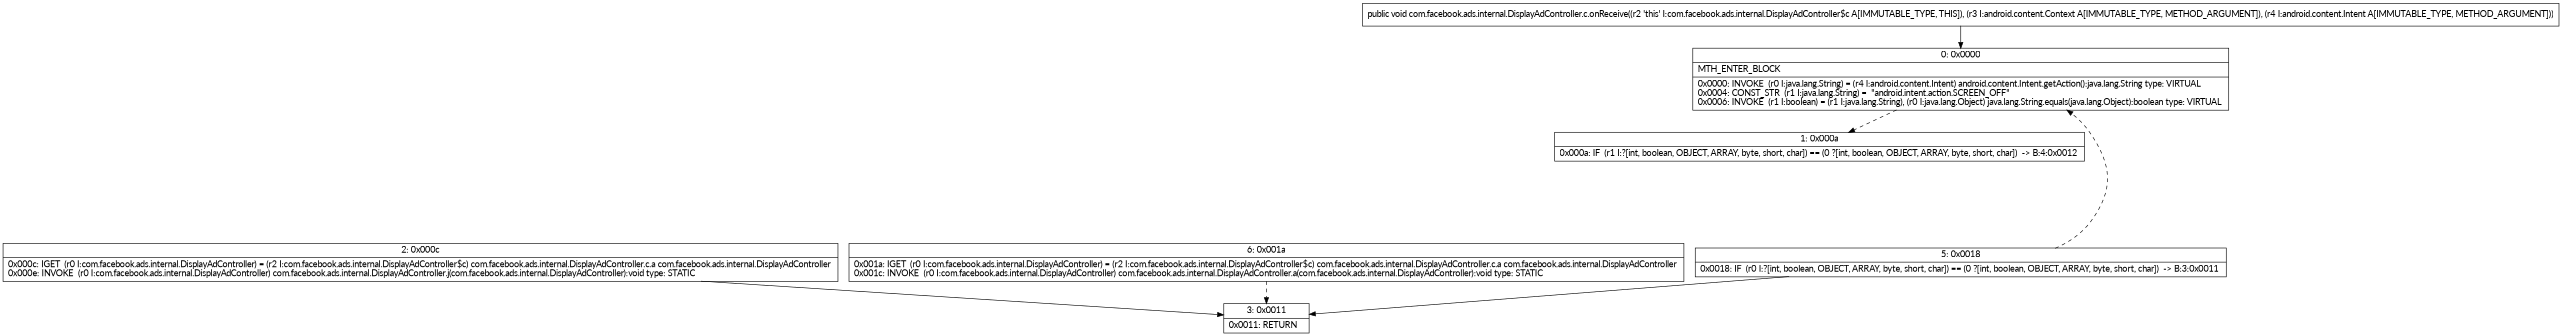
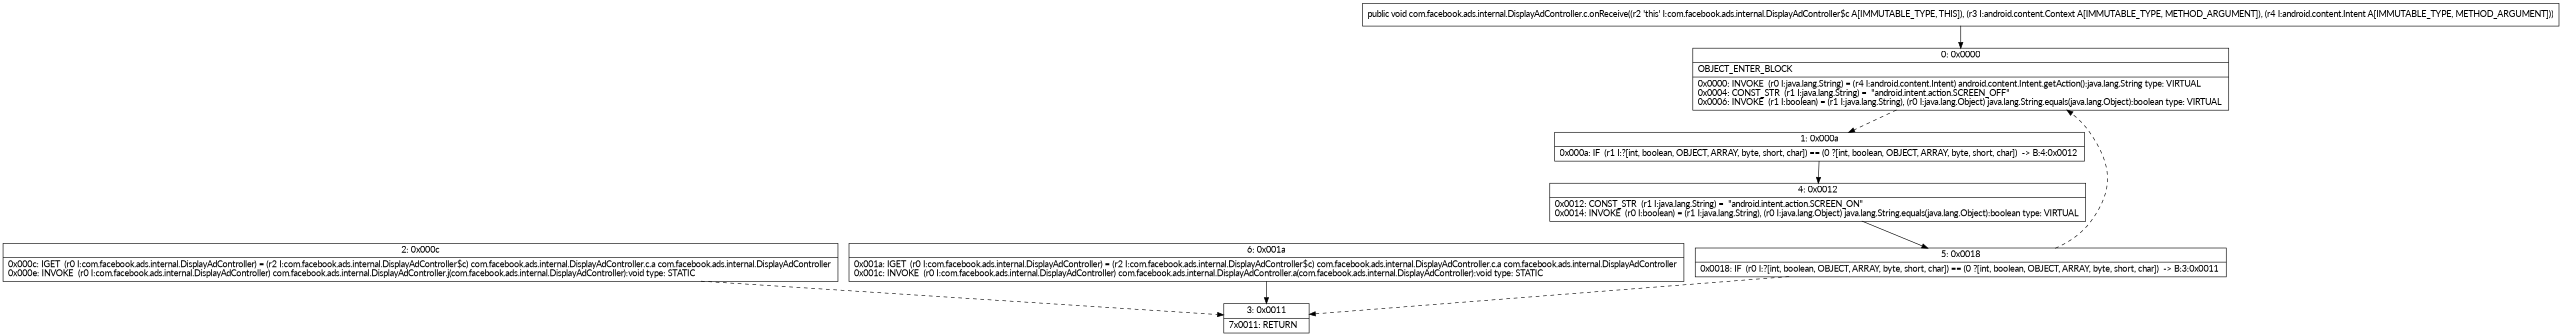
node "0: 0x0000": text "MTH_ENTER_BLOCK" -> "OBJECT_ENTER_BLOCK"
node "4: 0x0012": added
edge "6: 0x001a" -> "3: 0x0011": style dashed -> solid
edge "5: 0x0018" -> "3: 0x0011": style solid -> dashed
edge "2: 0x000c" -> "3: 0x0011": style solid -> dashed
node "3: 0x0011": text "0x0011: RETURN" -> "7x0011: RETURN"
